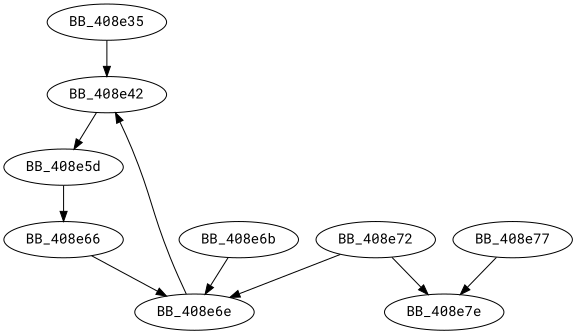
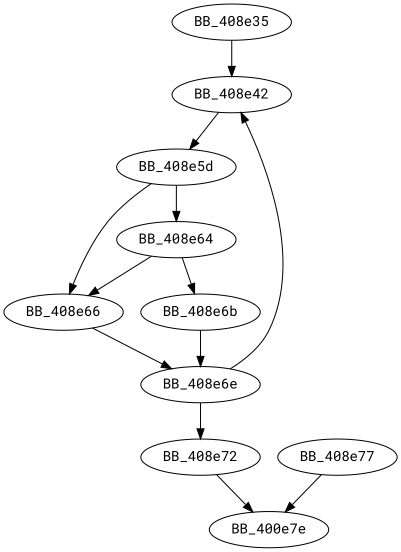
node "BB_408e64": added
edge "BB_408e72" -> "BB_408e6e": reversed
node "BB_408e7e": label "BB_408e7e" -> "BB_400e7e"
